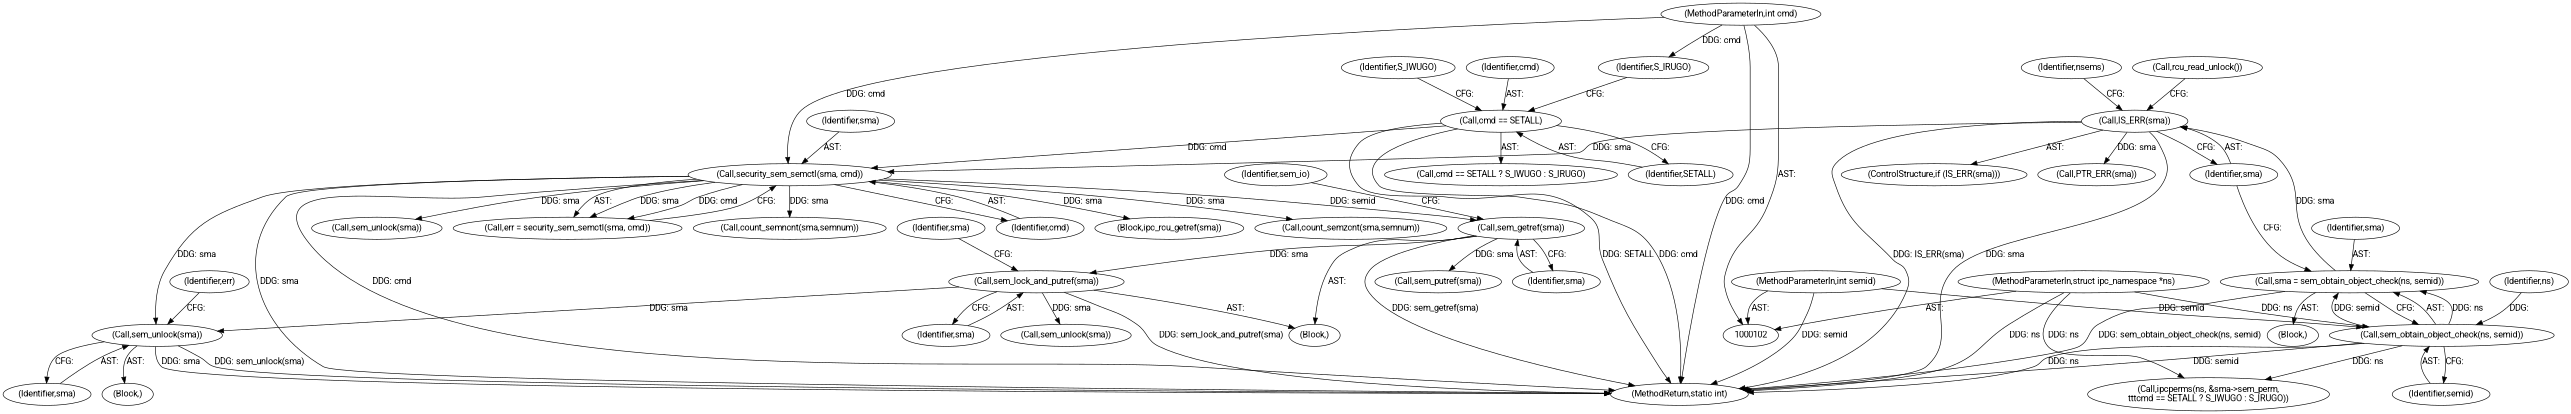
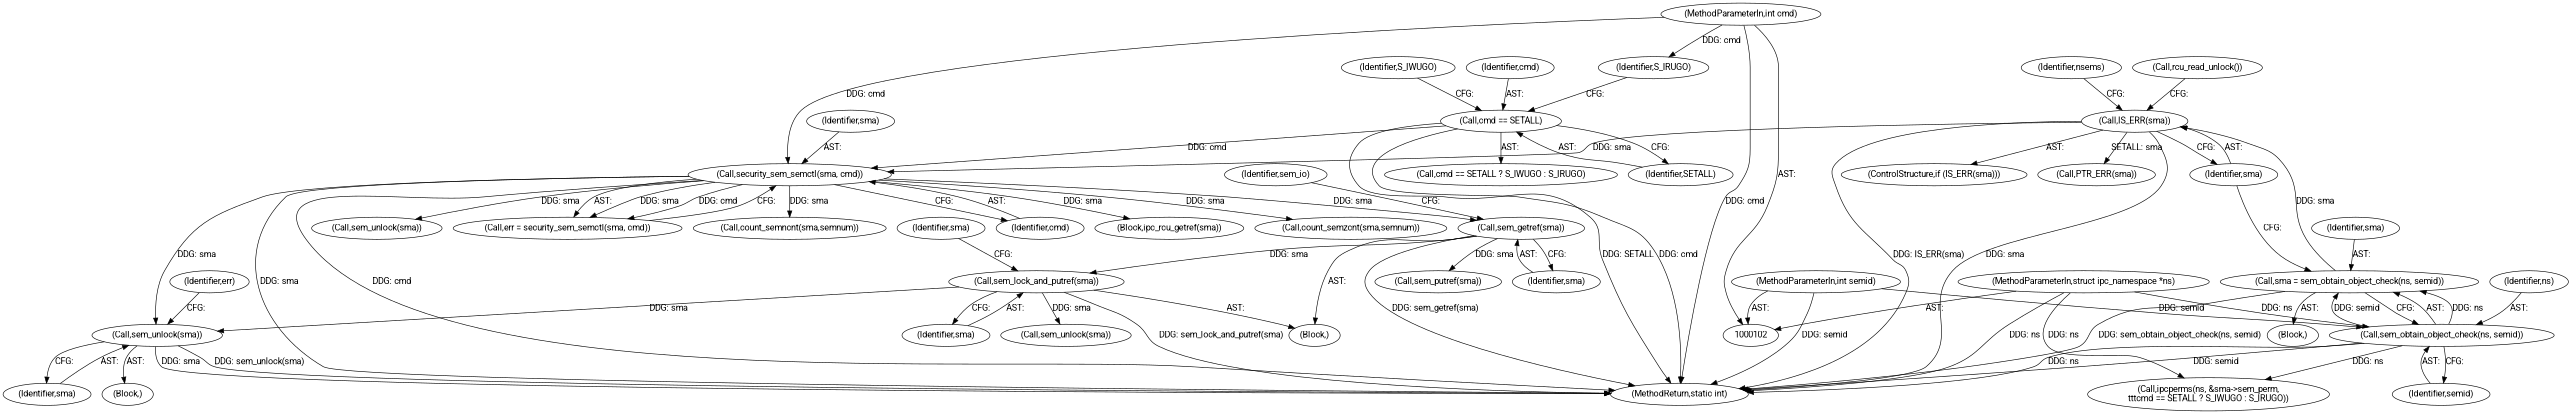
edge "(Call,IS_ERR(sma))" -> "(Call,PTR_ERR(sma))": label "DDG: sma" -> "SETALL: sma"
edge "(Call,security_sem_semctl(sma, cmd))" -> "(Call,sem_getref(sma))": label "DDG: semid" -> "DDG: sma"
edge "(Identifier,ns)" -> "(Call,sem_obtain_object_check(ns, semid))": label "DDG: " -> "AST: "
